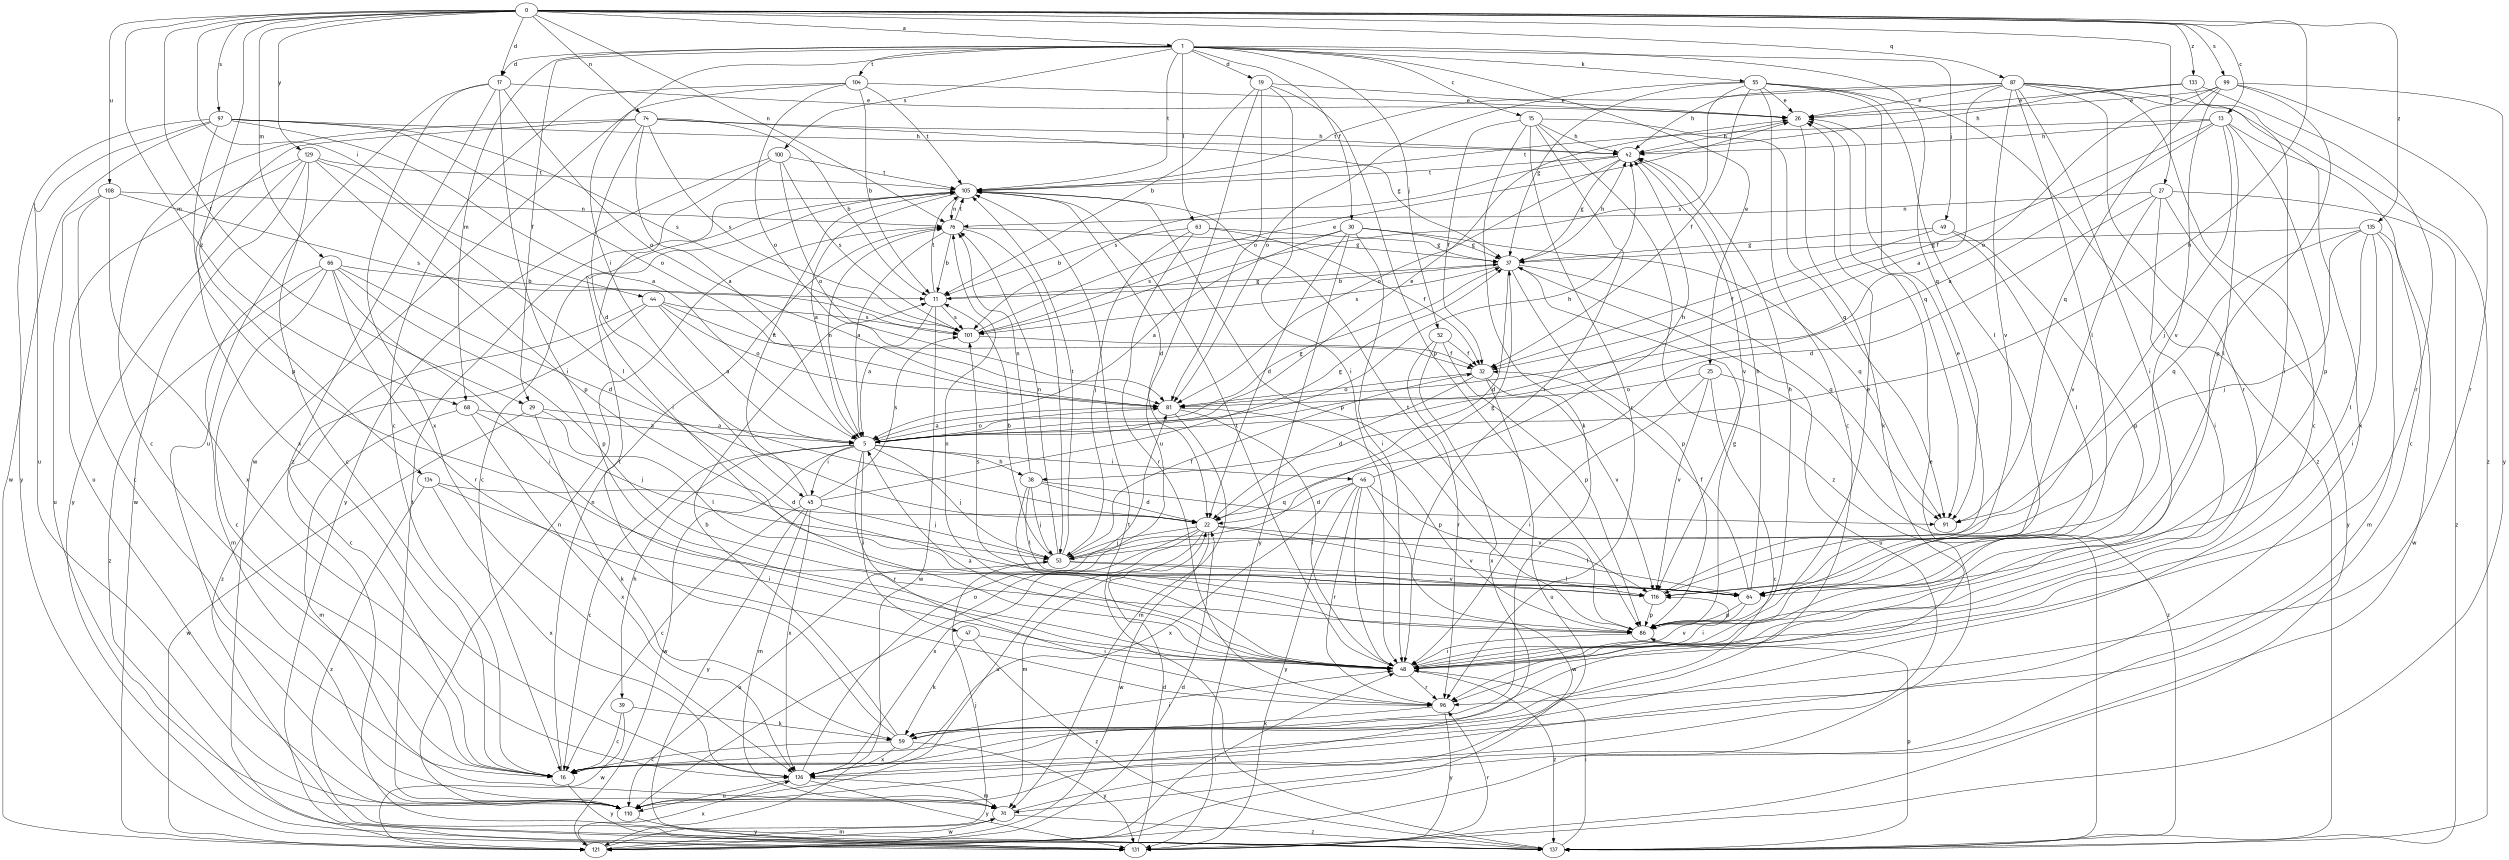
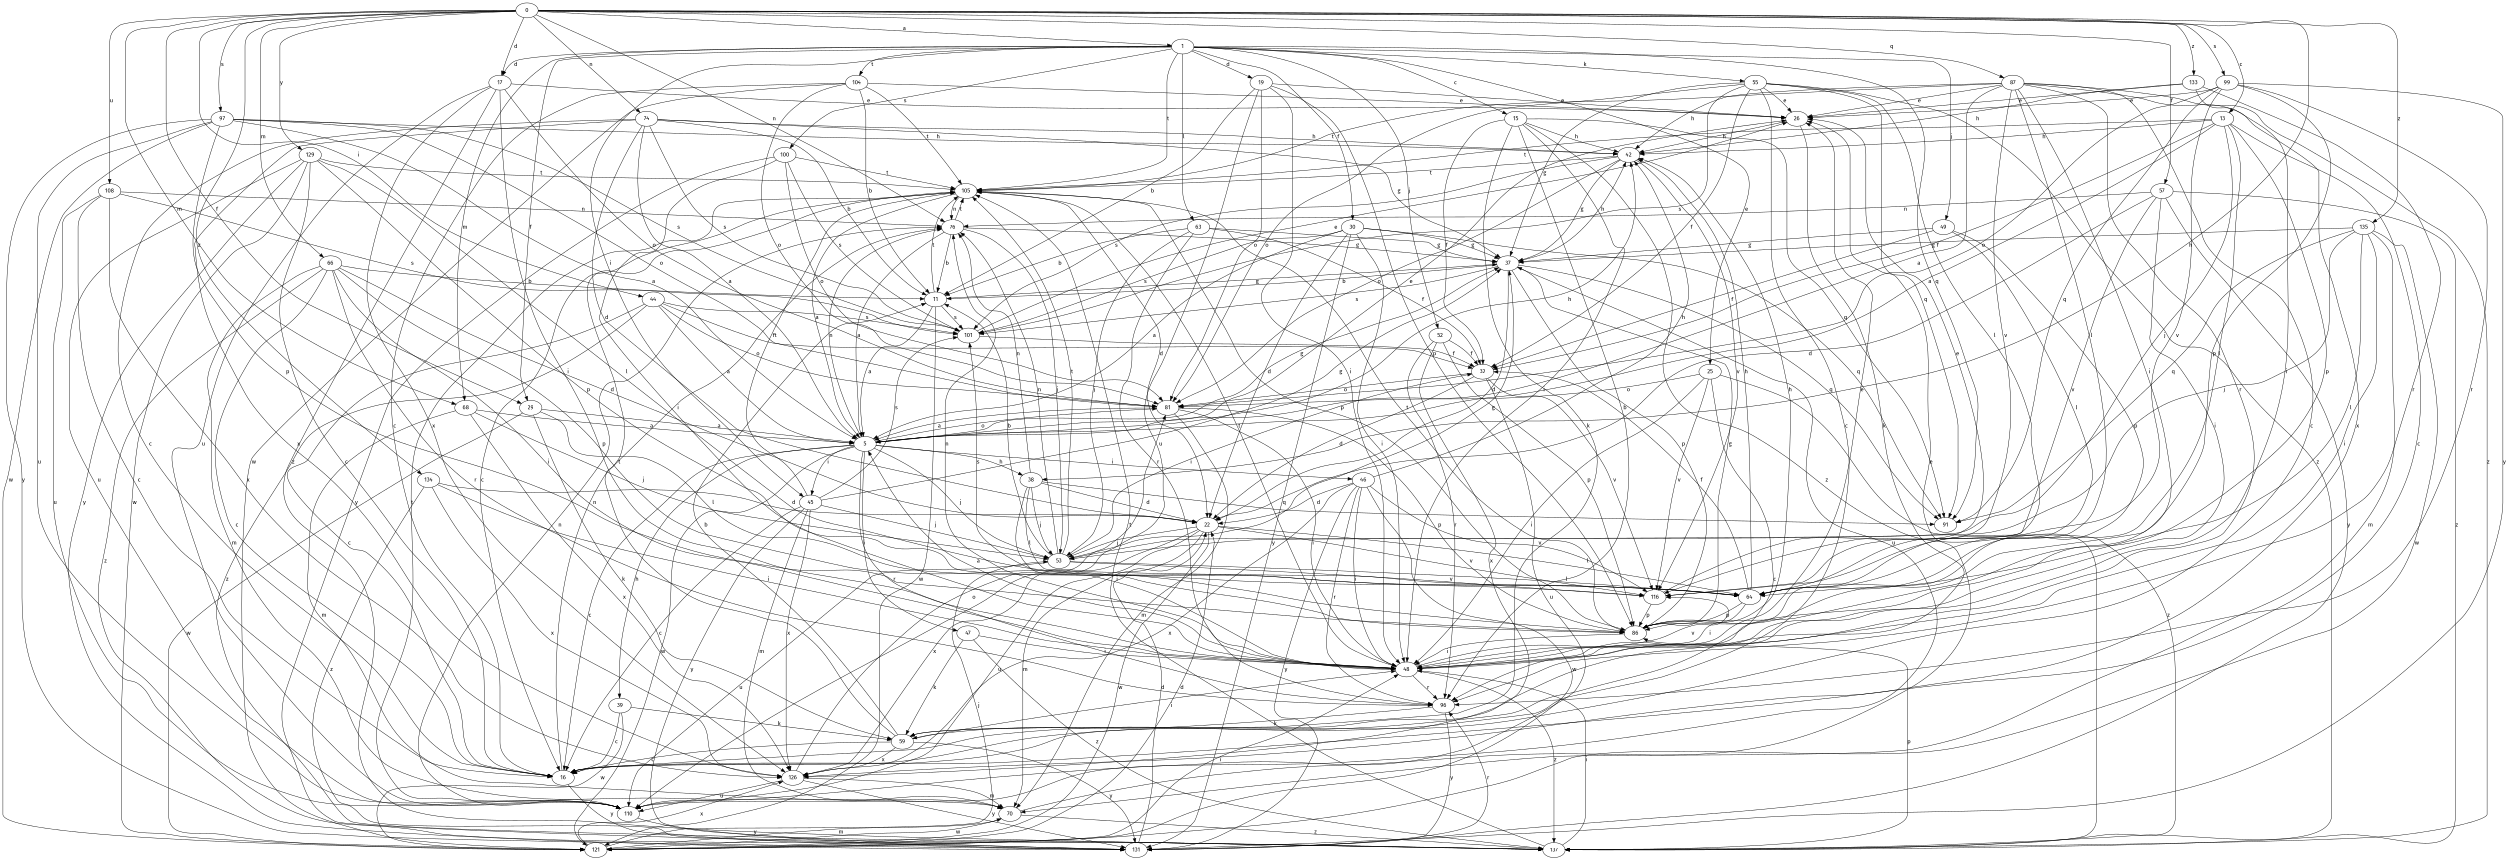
node "27": label "27" -> "57"
edge "15" -> "96": label "r" -> "b"
edge "53" -> "32": label "f" -> "i"
